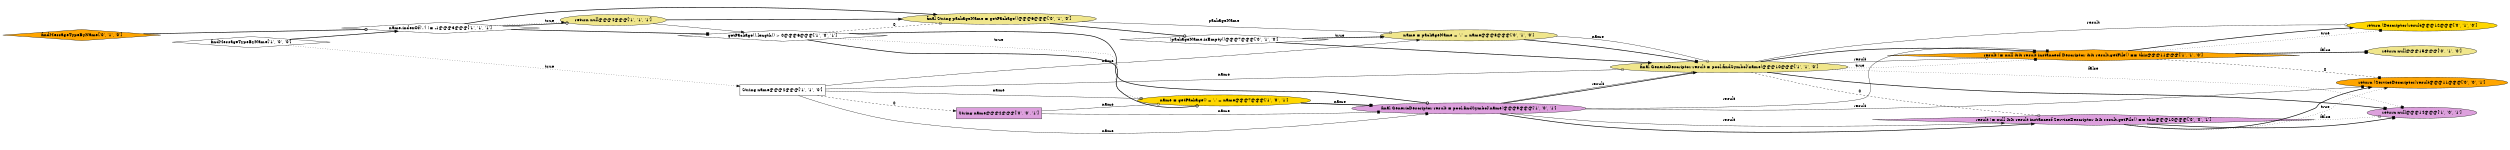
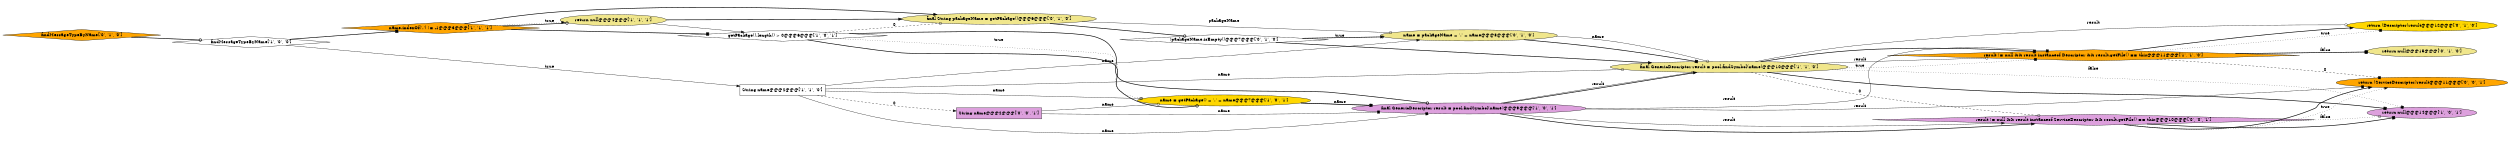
node "name.indexOf('.') != -1@@@3@@@['1', '1', '1']": fillcolor white -> orange
edge "findMessageTypeByName['0', '1', '0']" -> "name.indexOf('.') != -1@@@3@@@['1', '1', '1']": now "findMessageTypeByName['0', '1', '0']" -> "findMessageTypeByName['1', '0', '0']"
edge "findMessageTypeByName['1', '0', '0']" -> "name.indexOf('.') != -1@@@3@@@['1', '1', '1']": arrowhead normal -> box
edge "findMessageTypeByName['1', '0', '0']" -> "String name@@@2@@@['1', '1', '0']": style dotted -> solid
